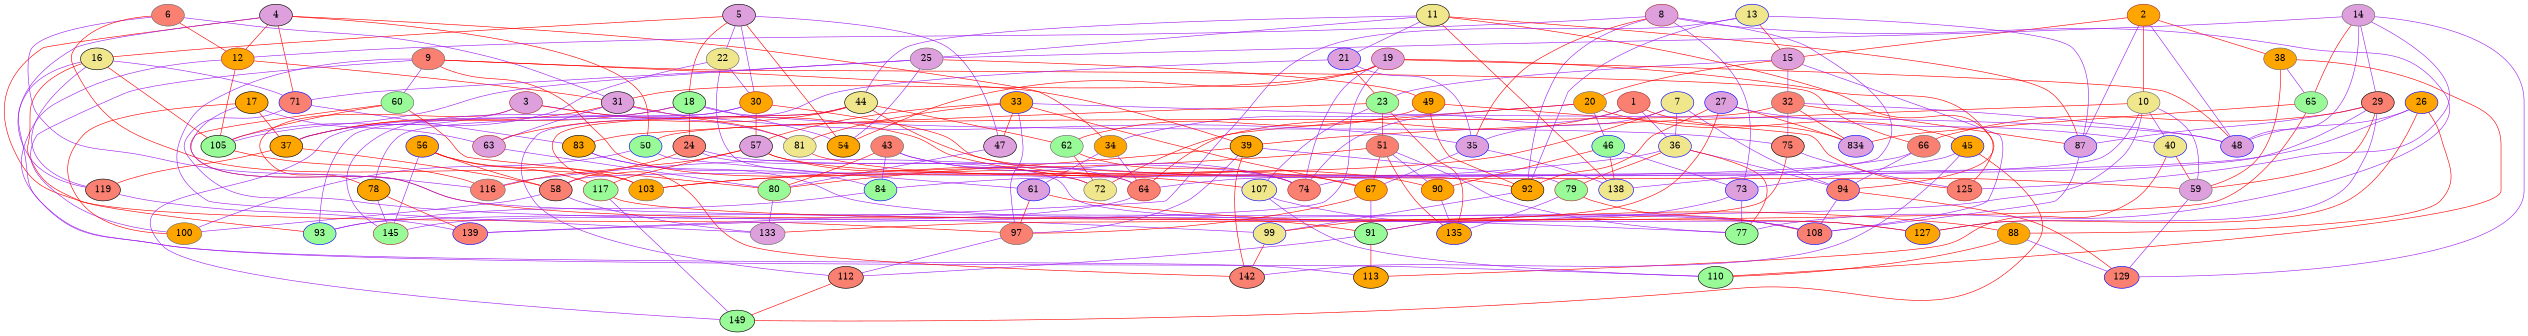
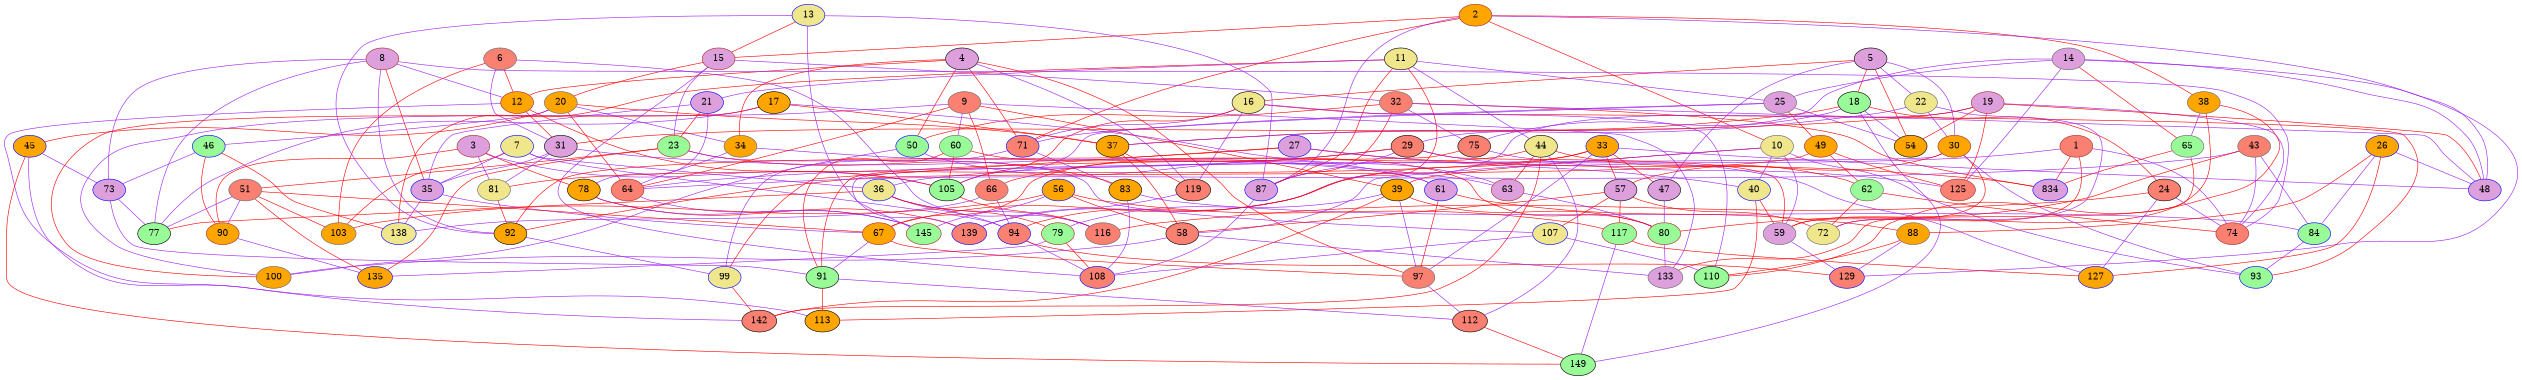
edge "2" -- "71": added
edge "31" -- "37": now "20" -- "37"
edge "31" -- "81": color red -> purple
